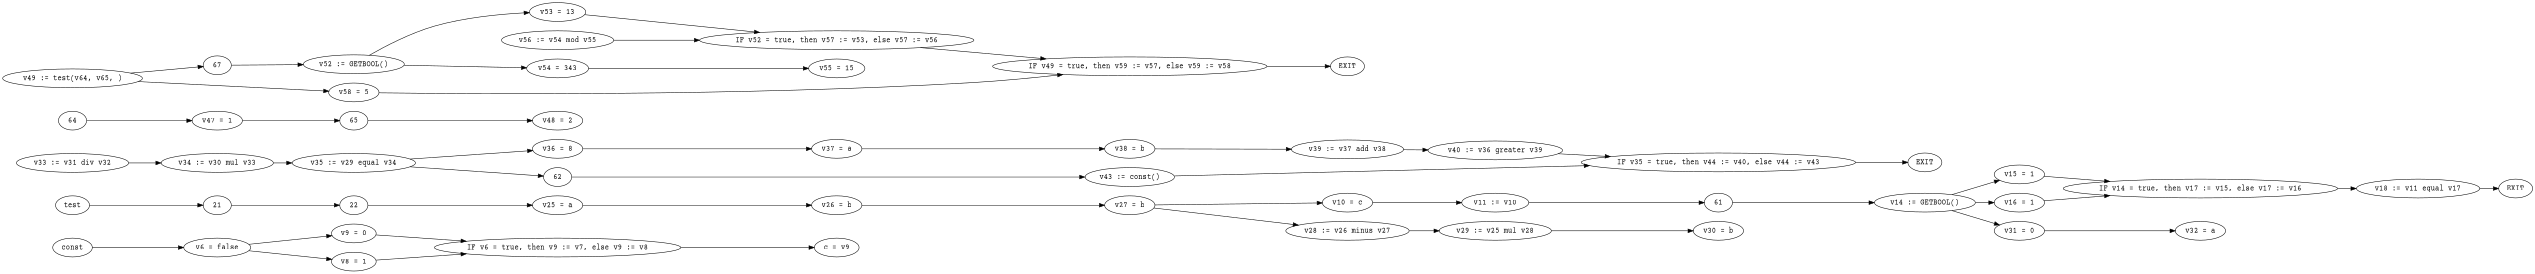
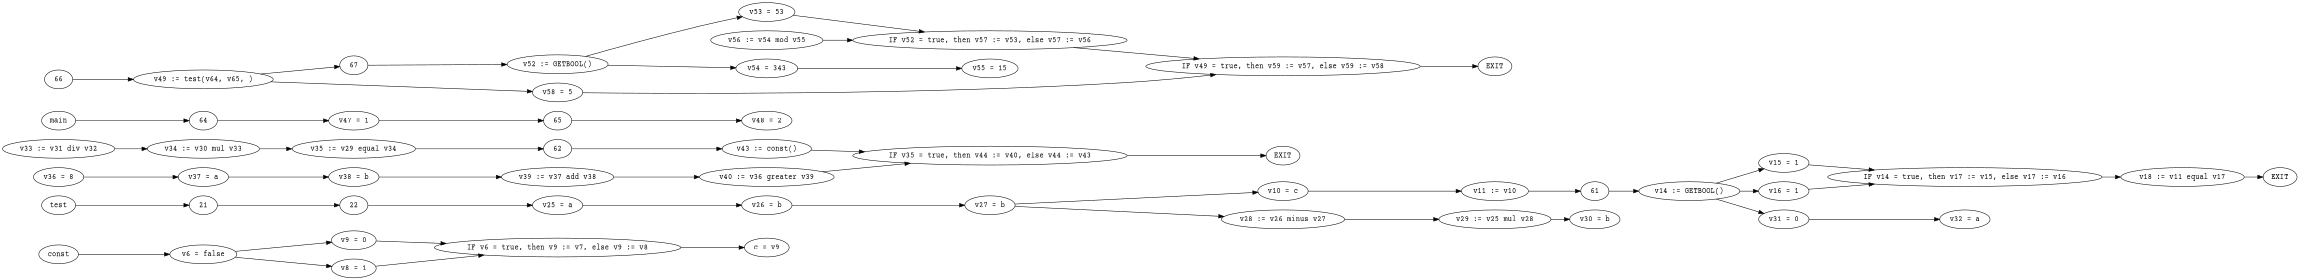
node "v53 = 13": label "v53 = 13" -> "v53 = 53"
node "66": added
node "main": added
edge "v35 := v29 equal v34" -> "v36 = 8": removed
